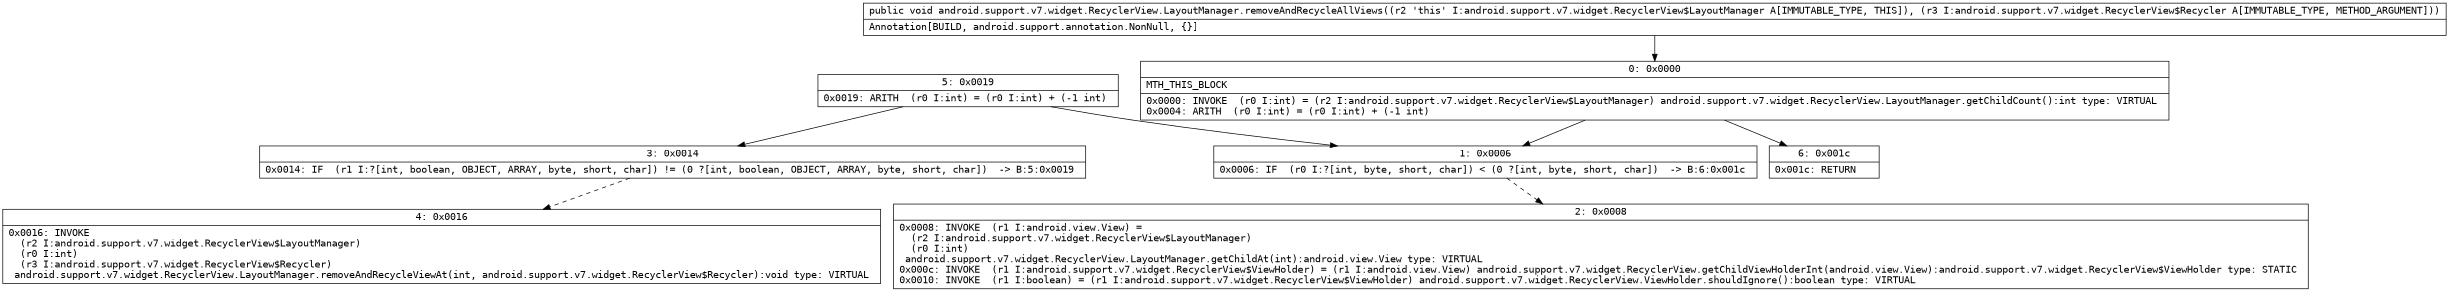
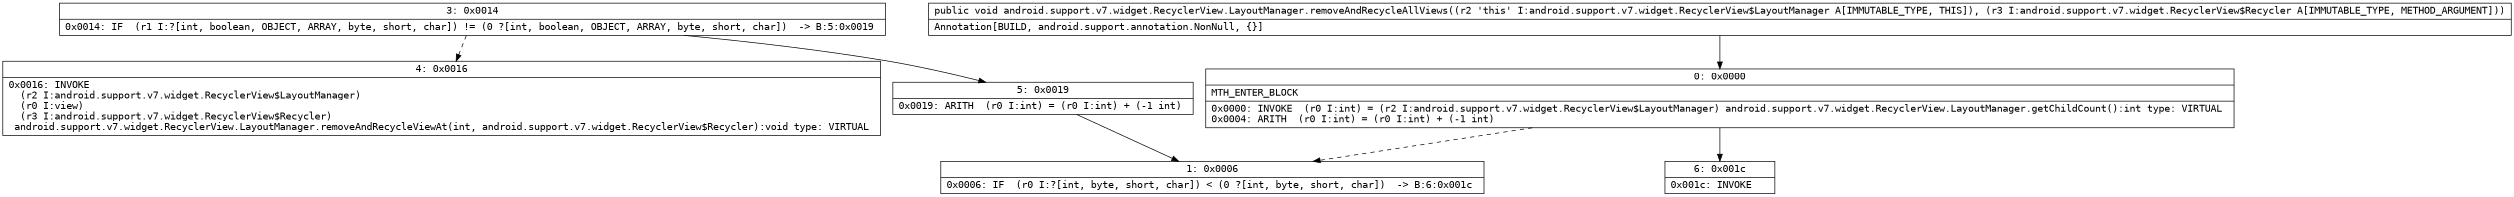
node "0: 0x0000": text "MTH_THIS_BLOCK" -> "MTH_ENTER_BLOCK"
edge "5: 0x0019" -> "3: 0x0014": reversed
edge "0: 0x0000" -> "1: 0x0006": style solid -> dashed
node "6: 0x001c": text "0x001c: RETURN" -> "0x001c: INVOKE"
node "2: 0x0008": removed
node "4: 0x0016": text "(r0 I:int)" -> "(r0 I:view)"
